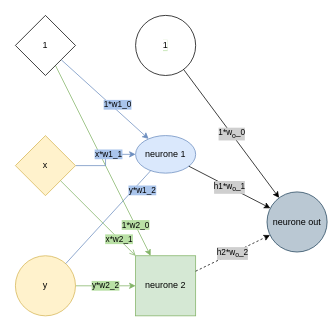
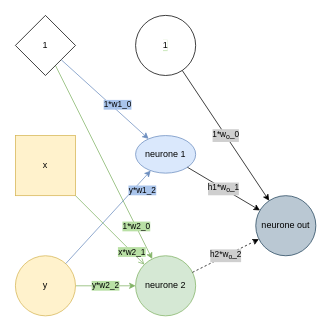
edge "x" -> "neurone 1": removed, label "x*w1_1"
node "x": shape diamond -> rectangle
edge "neurone 1" -- "y": arrowhead none -> classic
node "neurone out": moved (297, 222) -> (285, 225)
node "neurone 2": shape rectangle -> ellipse
